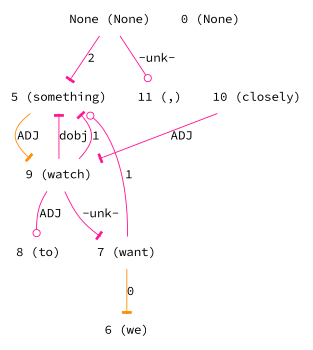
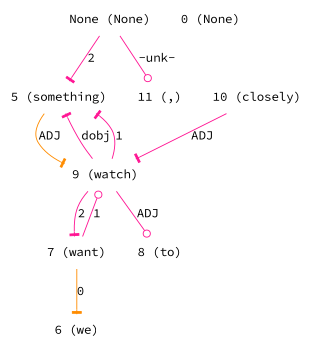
edge "7 (want)" -> "5 (something)": now "7 (want)" -> "9 (watch)"
edge "9 (watch)" -> "7 (want)": label "-unk-" -> "2"
